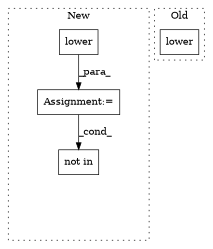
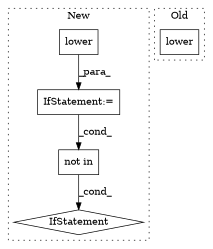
node "Assignment:=": label "Assignment:=" -> "IfStatement:="
node "IfStatement": added
